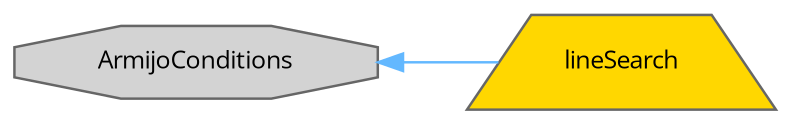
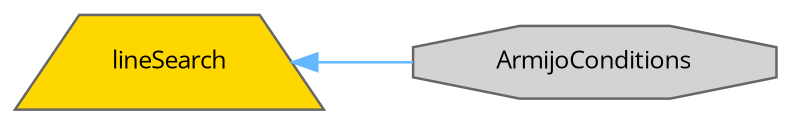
edge "lineSearch" -> "ArmijoConditions": reversed
